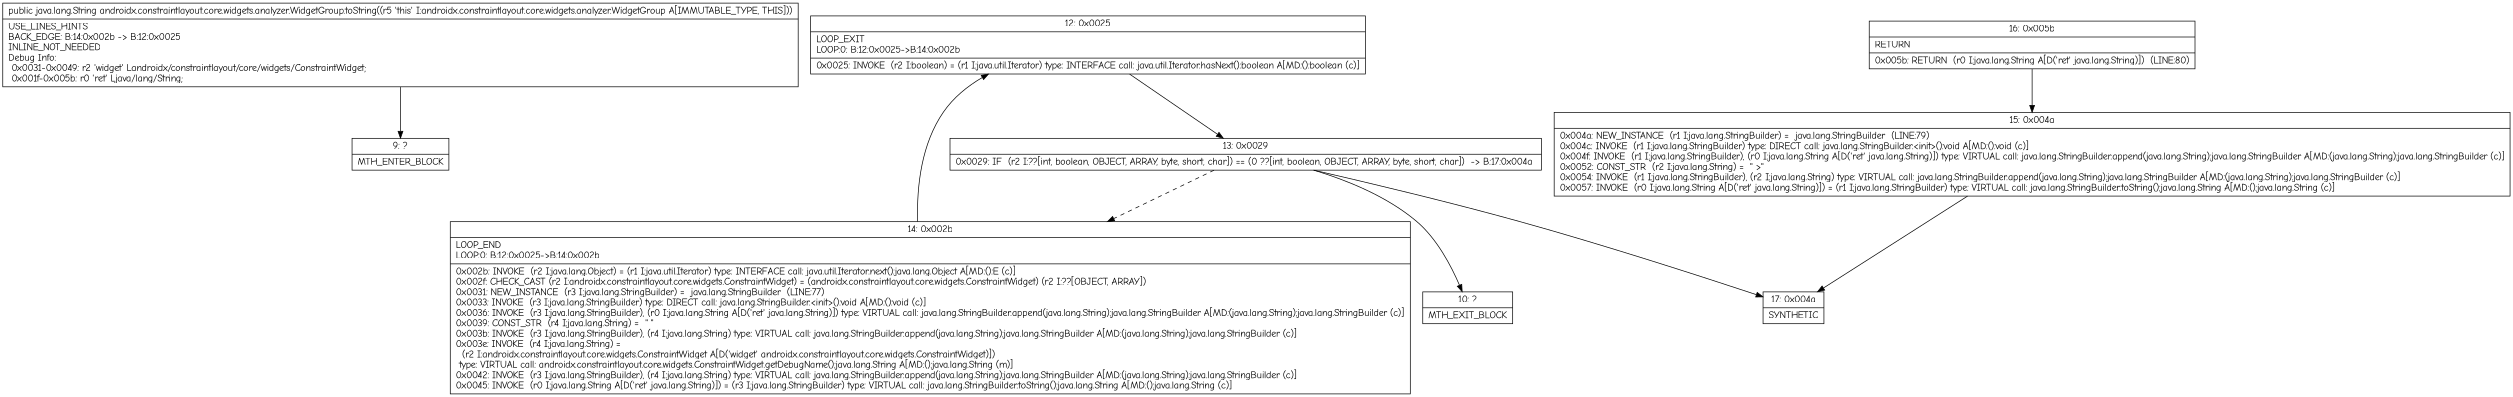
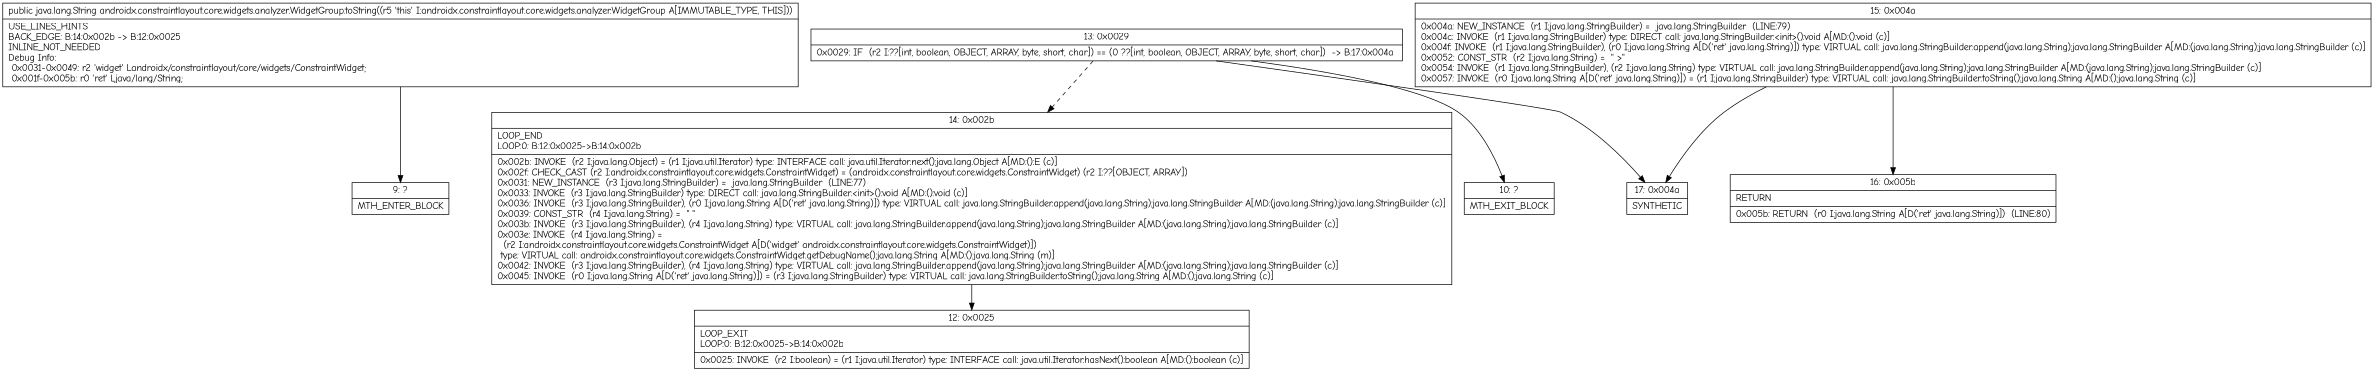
edge "16: 0x005b" -> "15: 0x004a": reversed
edge "12: 0x0025" -> "13: 0x0029": removed
